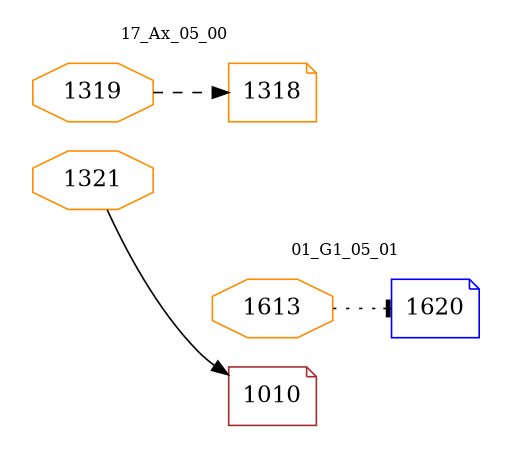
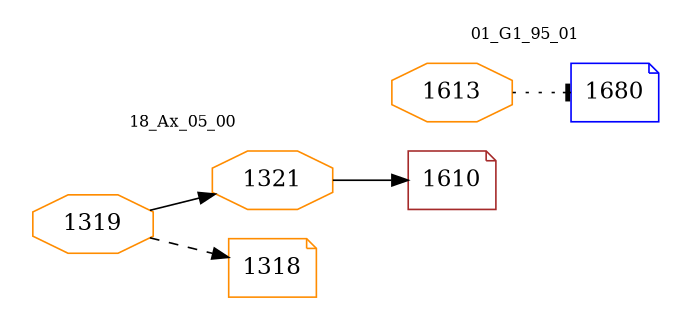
cluster "17_Ax_05_00": label "17_Ax_05_00" -> "18_Ax_05_00"
edge "1319" -> "1321": added
cluster "01_G1_05_01": label "01_G1_05_01" -> "01_G1_95_01"
node "1620": label "1620" -> "1680"
node "1010": label "1010" -> "1610"
